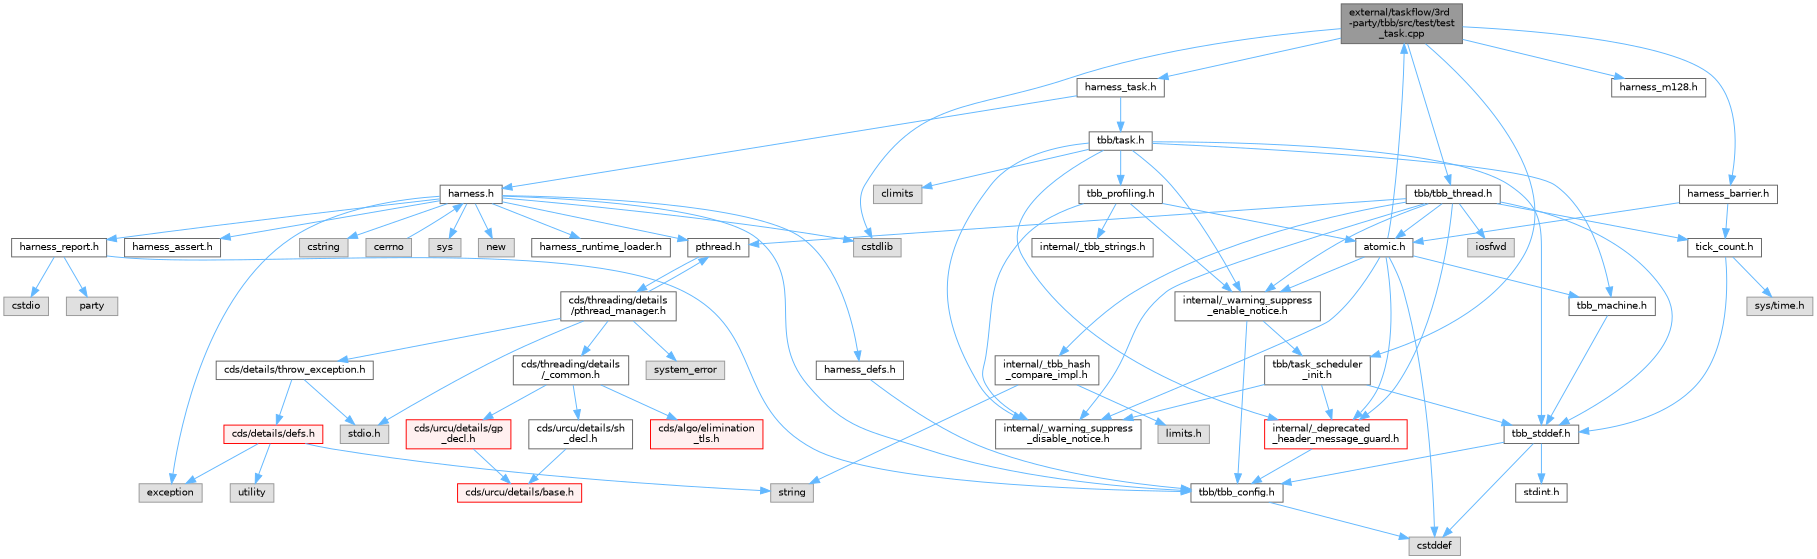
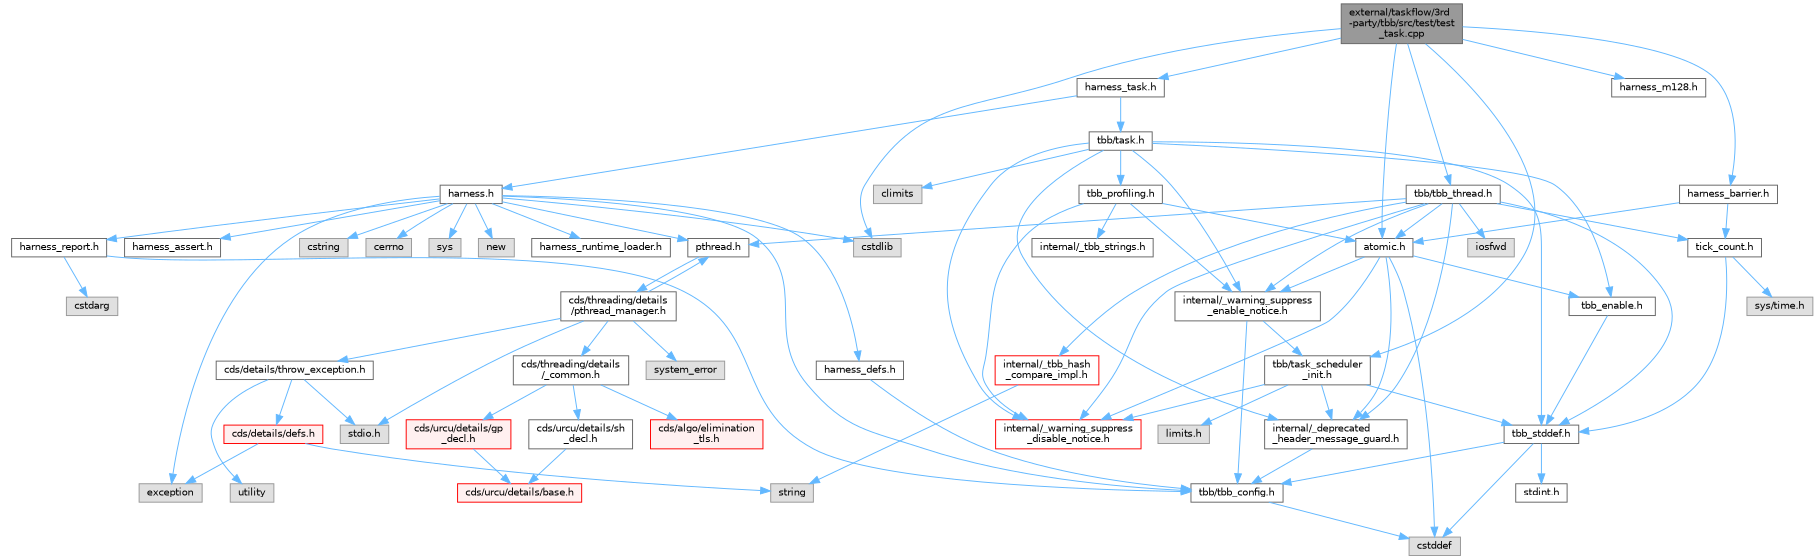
edge "atomic.h" -> "external/taskflow/3rd -party/tbb/src/test/test _task.cpp": reversed
edge "cerrno" -> "harness.h": reversed
node "cstdio": removed
node "party": label "party" -> "cstdarg"
node "tbb_machine.h": label "tbb_machine.h" -> "tbb_enable.h"
node "internal/_tbb_hash _compare_impl.h": color grey40 -> red
edge "internal/_tbb_hash _compare_impl.h" -> "limits.h": now "tbb/task_scheduler _init.h" -> "limits.h"
node "internal/_warning_suppress _disable_notice.h": color grey40 -> red
node "internal/_deprecated _header_message_guard.h": color red -> grey40
edge "cds/details/defs.h" -> "utility": now "cds/details/throw_exception.h" -> "utility"
